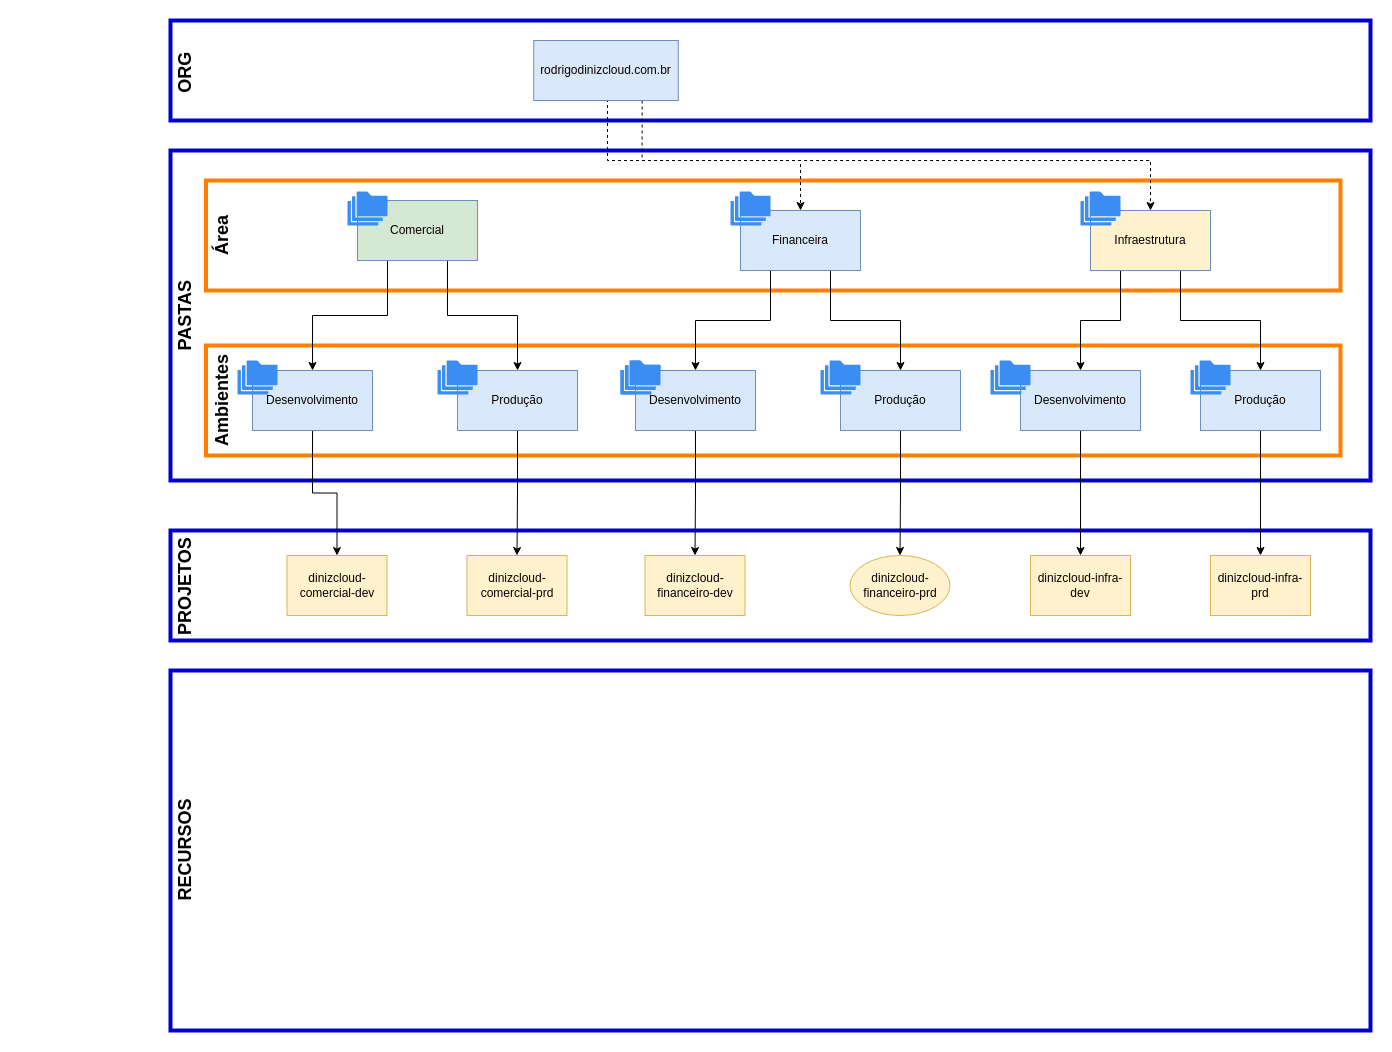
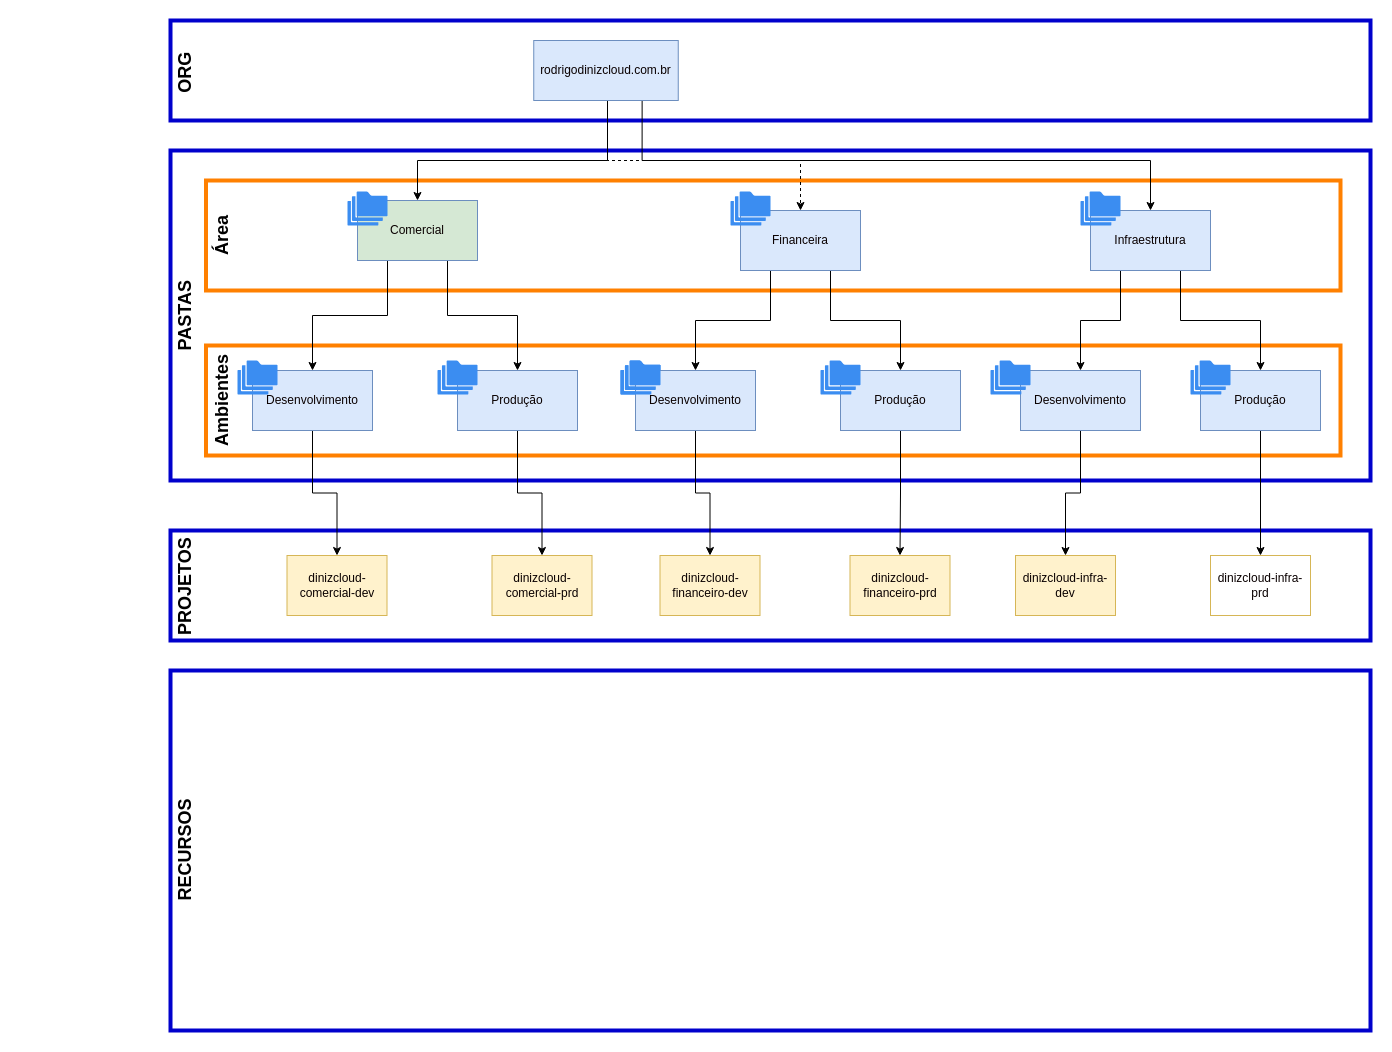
edge "rodrigodinizcloud.com.br" -> "Comercial": added
edge "rodrigodinizcloud.com.br" -> "Infraestrutura": style dashed -> solid
node "Infraestrutura": fillcolor #fff2cc -> #dae8fc
node "dinizcloud-comercial-prd": moved (517, 586) -> (542, 586)
node "dinizcloud-financeiro-dev": moved (695, 586) -> (710, 586)
node "dinizcloud-financeiro-prd": shape ellipse -> rectangle
node "dinizcloud-infra-dev": moved (1081, 586) -> (1066, 586)
node "dinizcloud-infra-prd": fillcolor #fff2cc -> #ffffff
